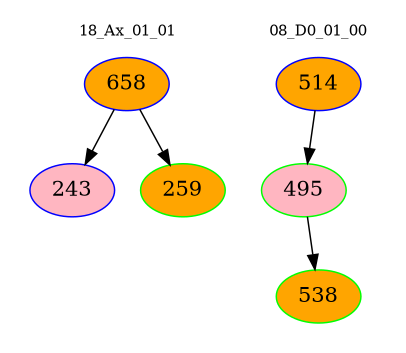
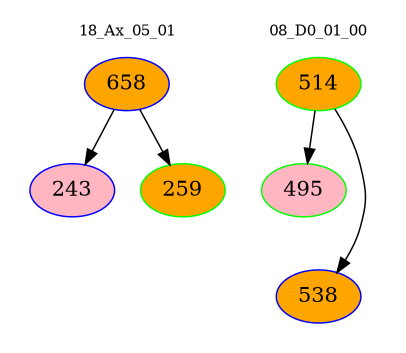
cluster "18_Ax_01_01": label "18_Ax_01_01" -> "18_Ax_05_01"
node "514": color blue -> green
edge "495" -> "538": now "514" -> "538"
node "538": color green -> blue
